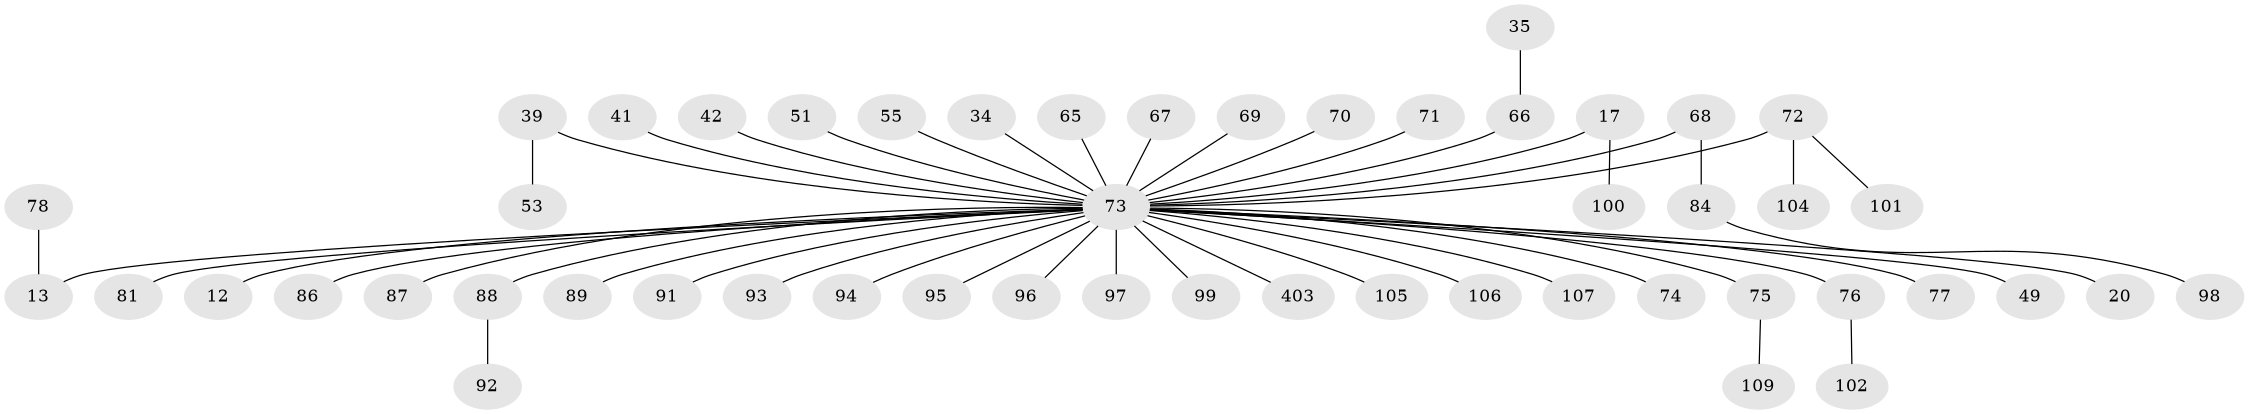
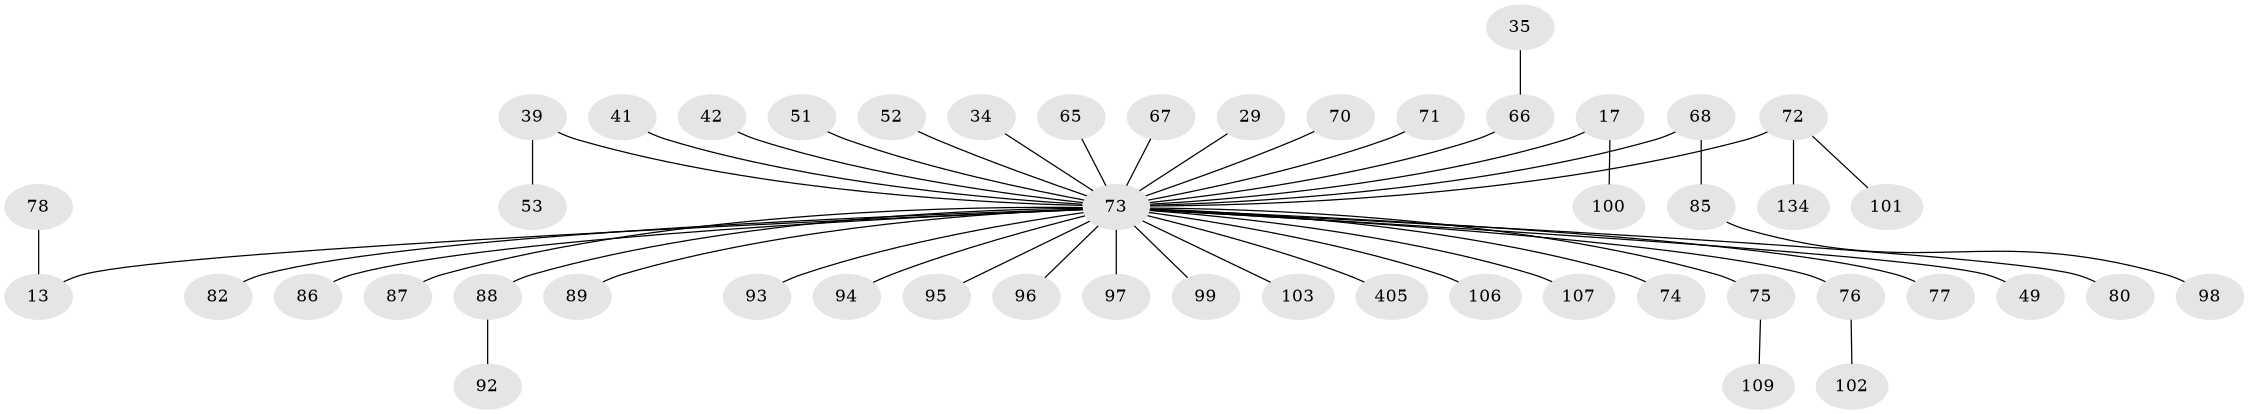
node "55": label "55" -> "52"
node "69": label "69" -> "29"
node "84": label "84" -> "85"
node "104": label "104" -> "134"
node "81": removed
node "12": label "12" -> "82"
node "91": removed
node "403": label "403" -> "103"
node "105": label "105" -> "405"
node "20": label "20" -> "80"
